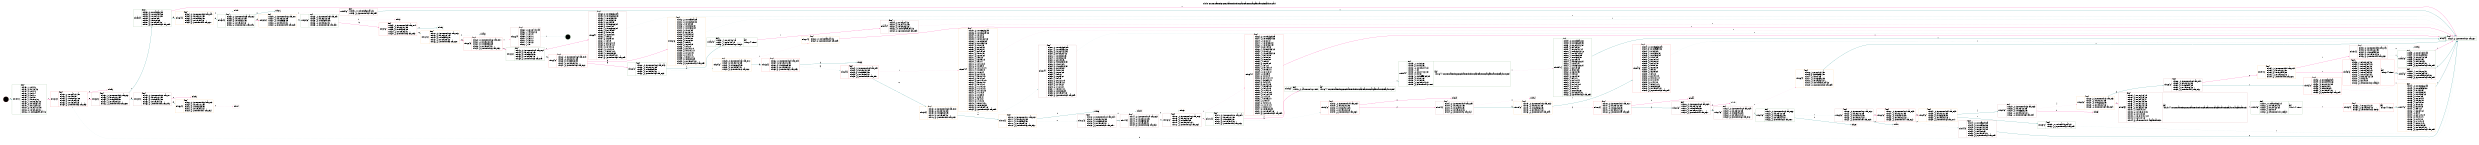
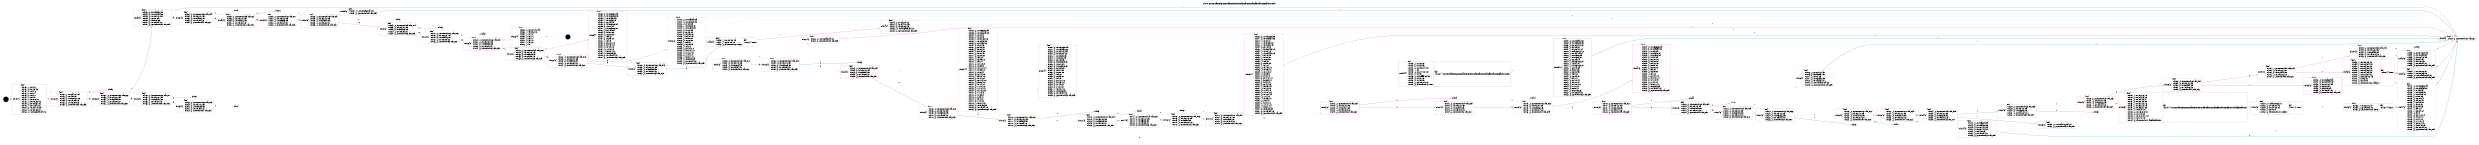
node "0x401bb8 [5]": removed
edge "0x4016d4 [28]" -> "0x4016f0 [28]": color teal -> deeppink
